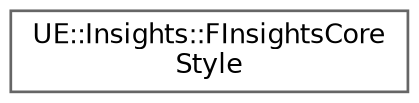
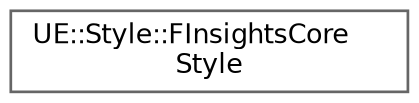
node "UE::Insights::FInsightsCore Style": label "UE::Insights::FInsightsCore Style" -> "UE::Style::FInsightsCore Style"
